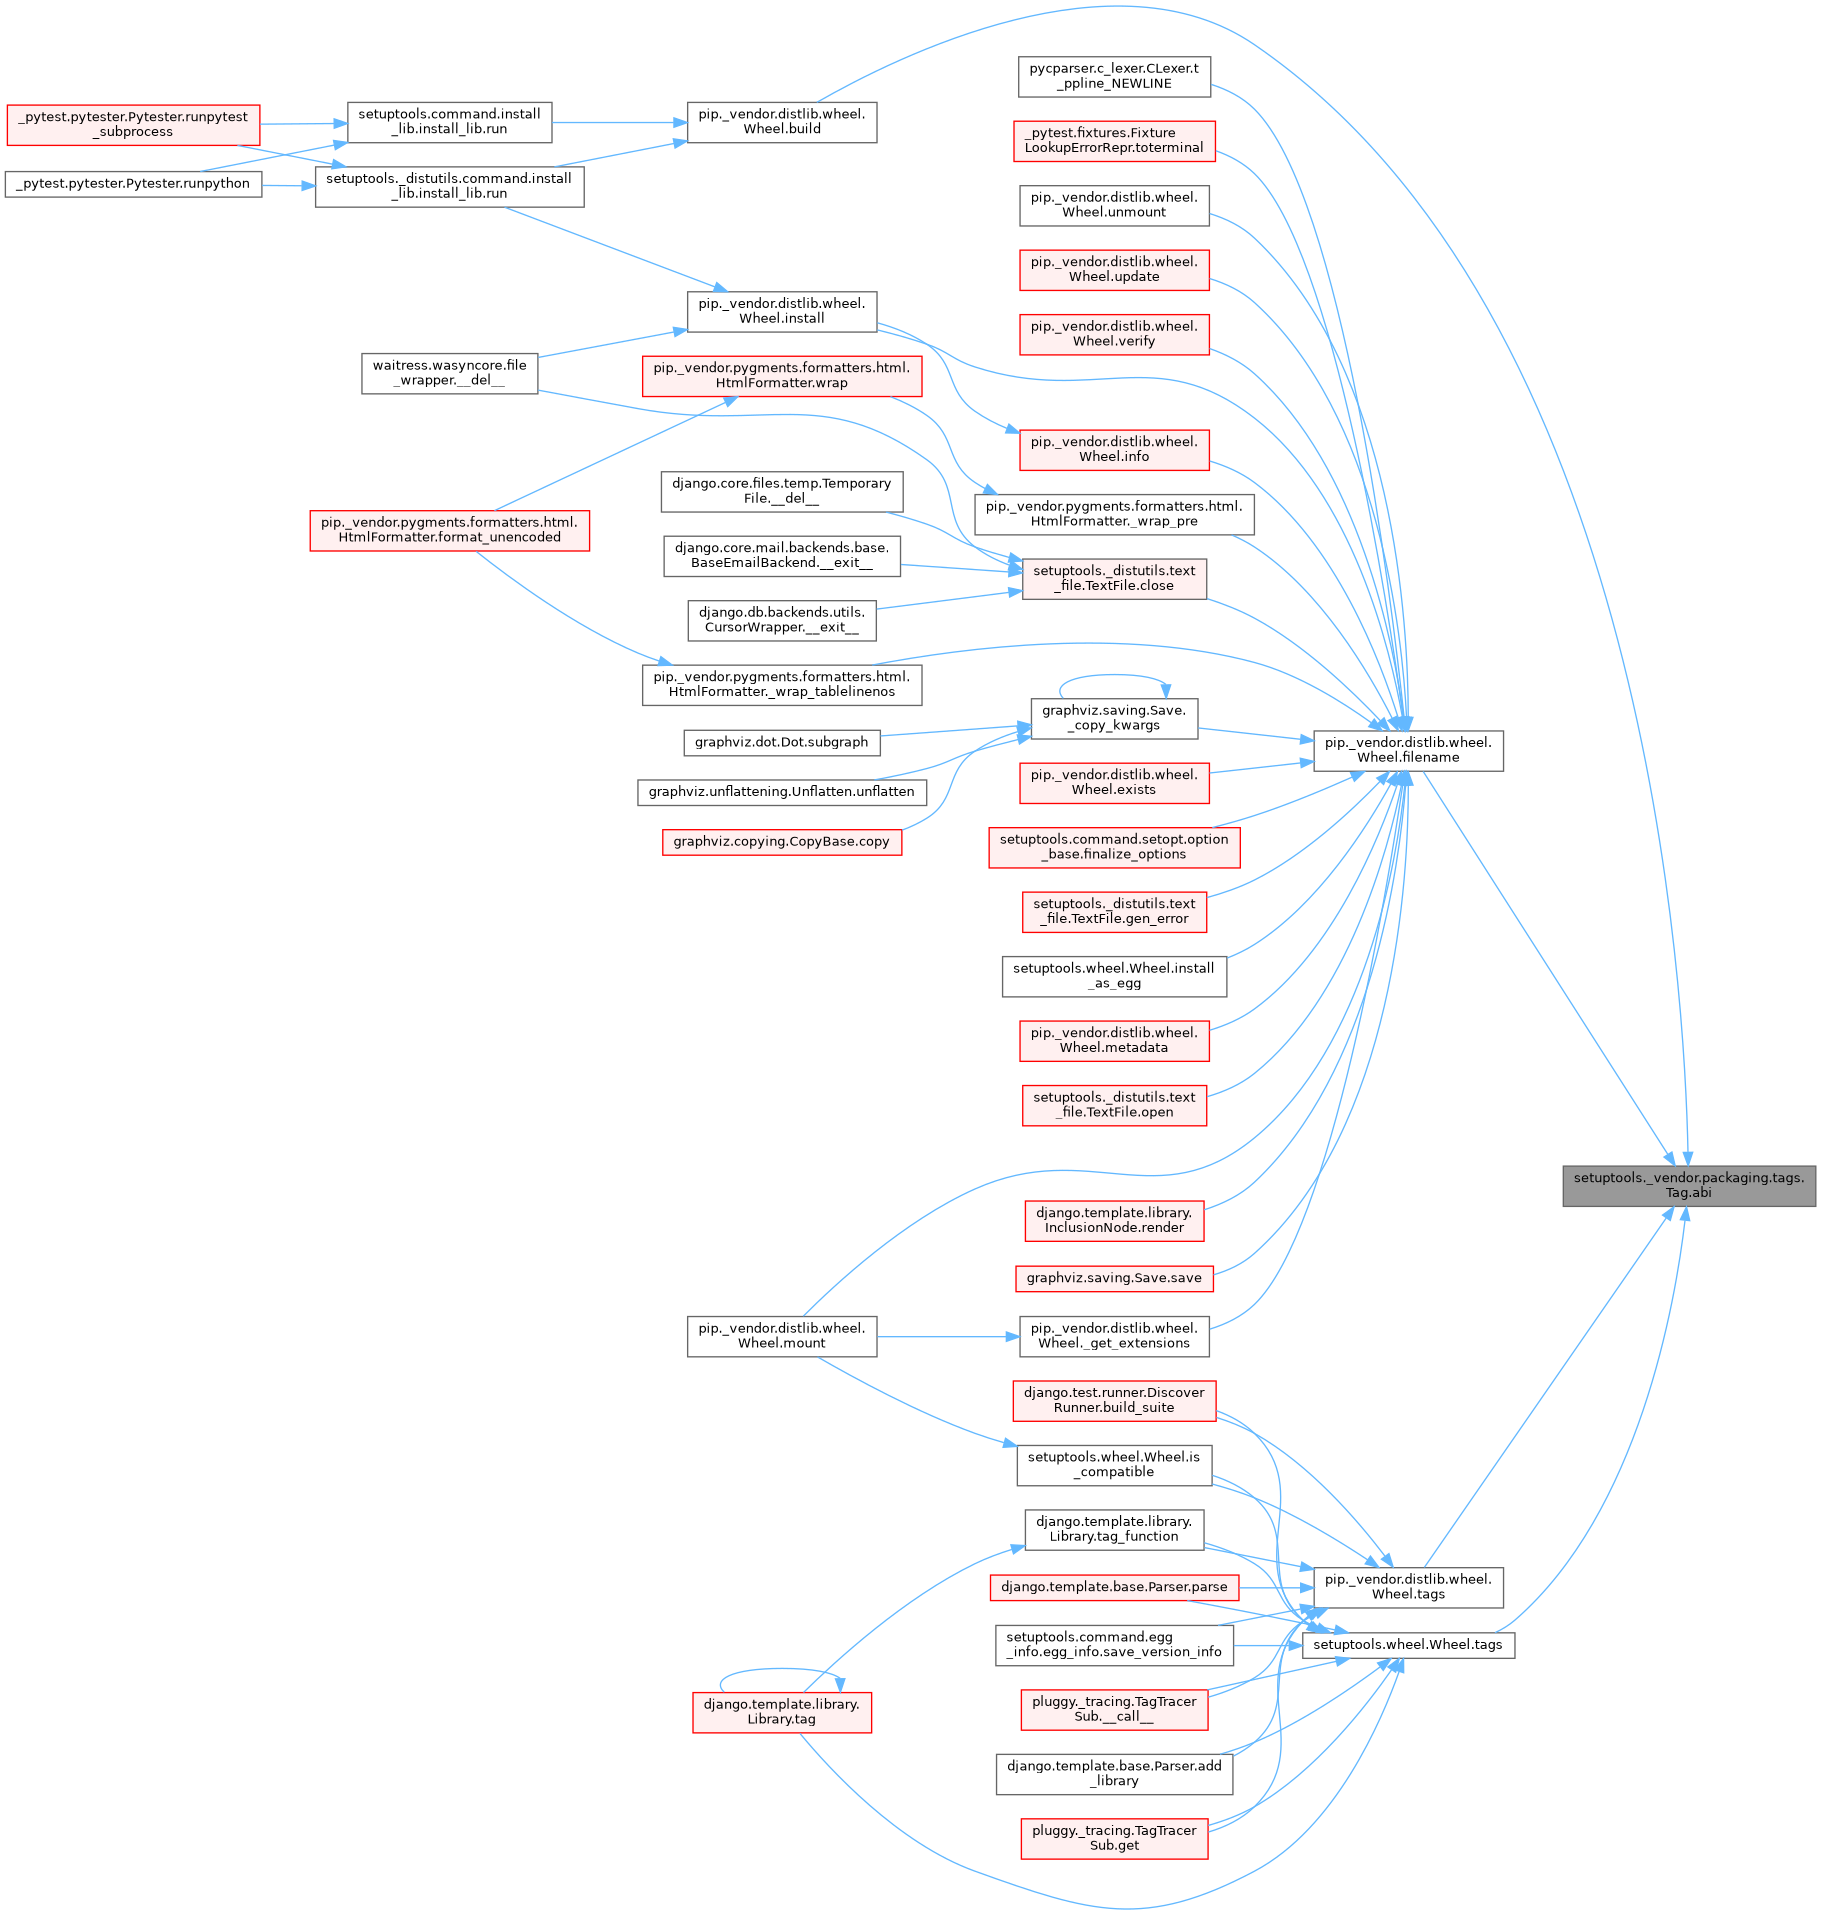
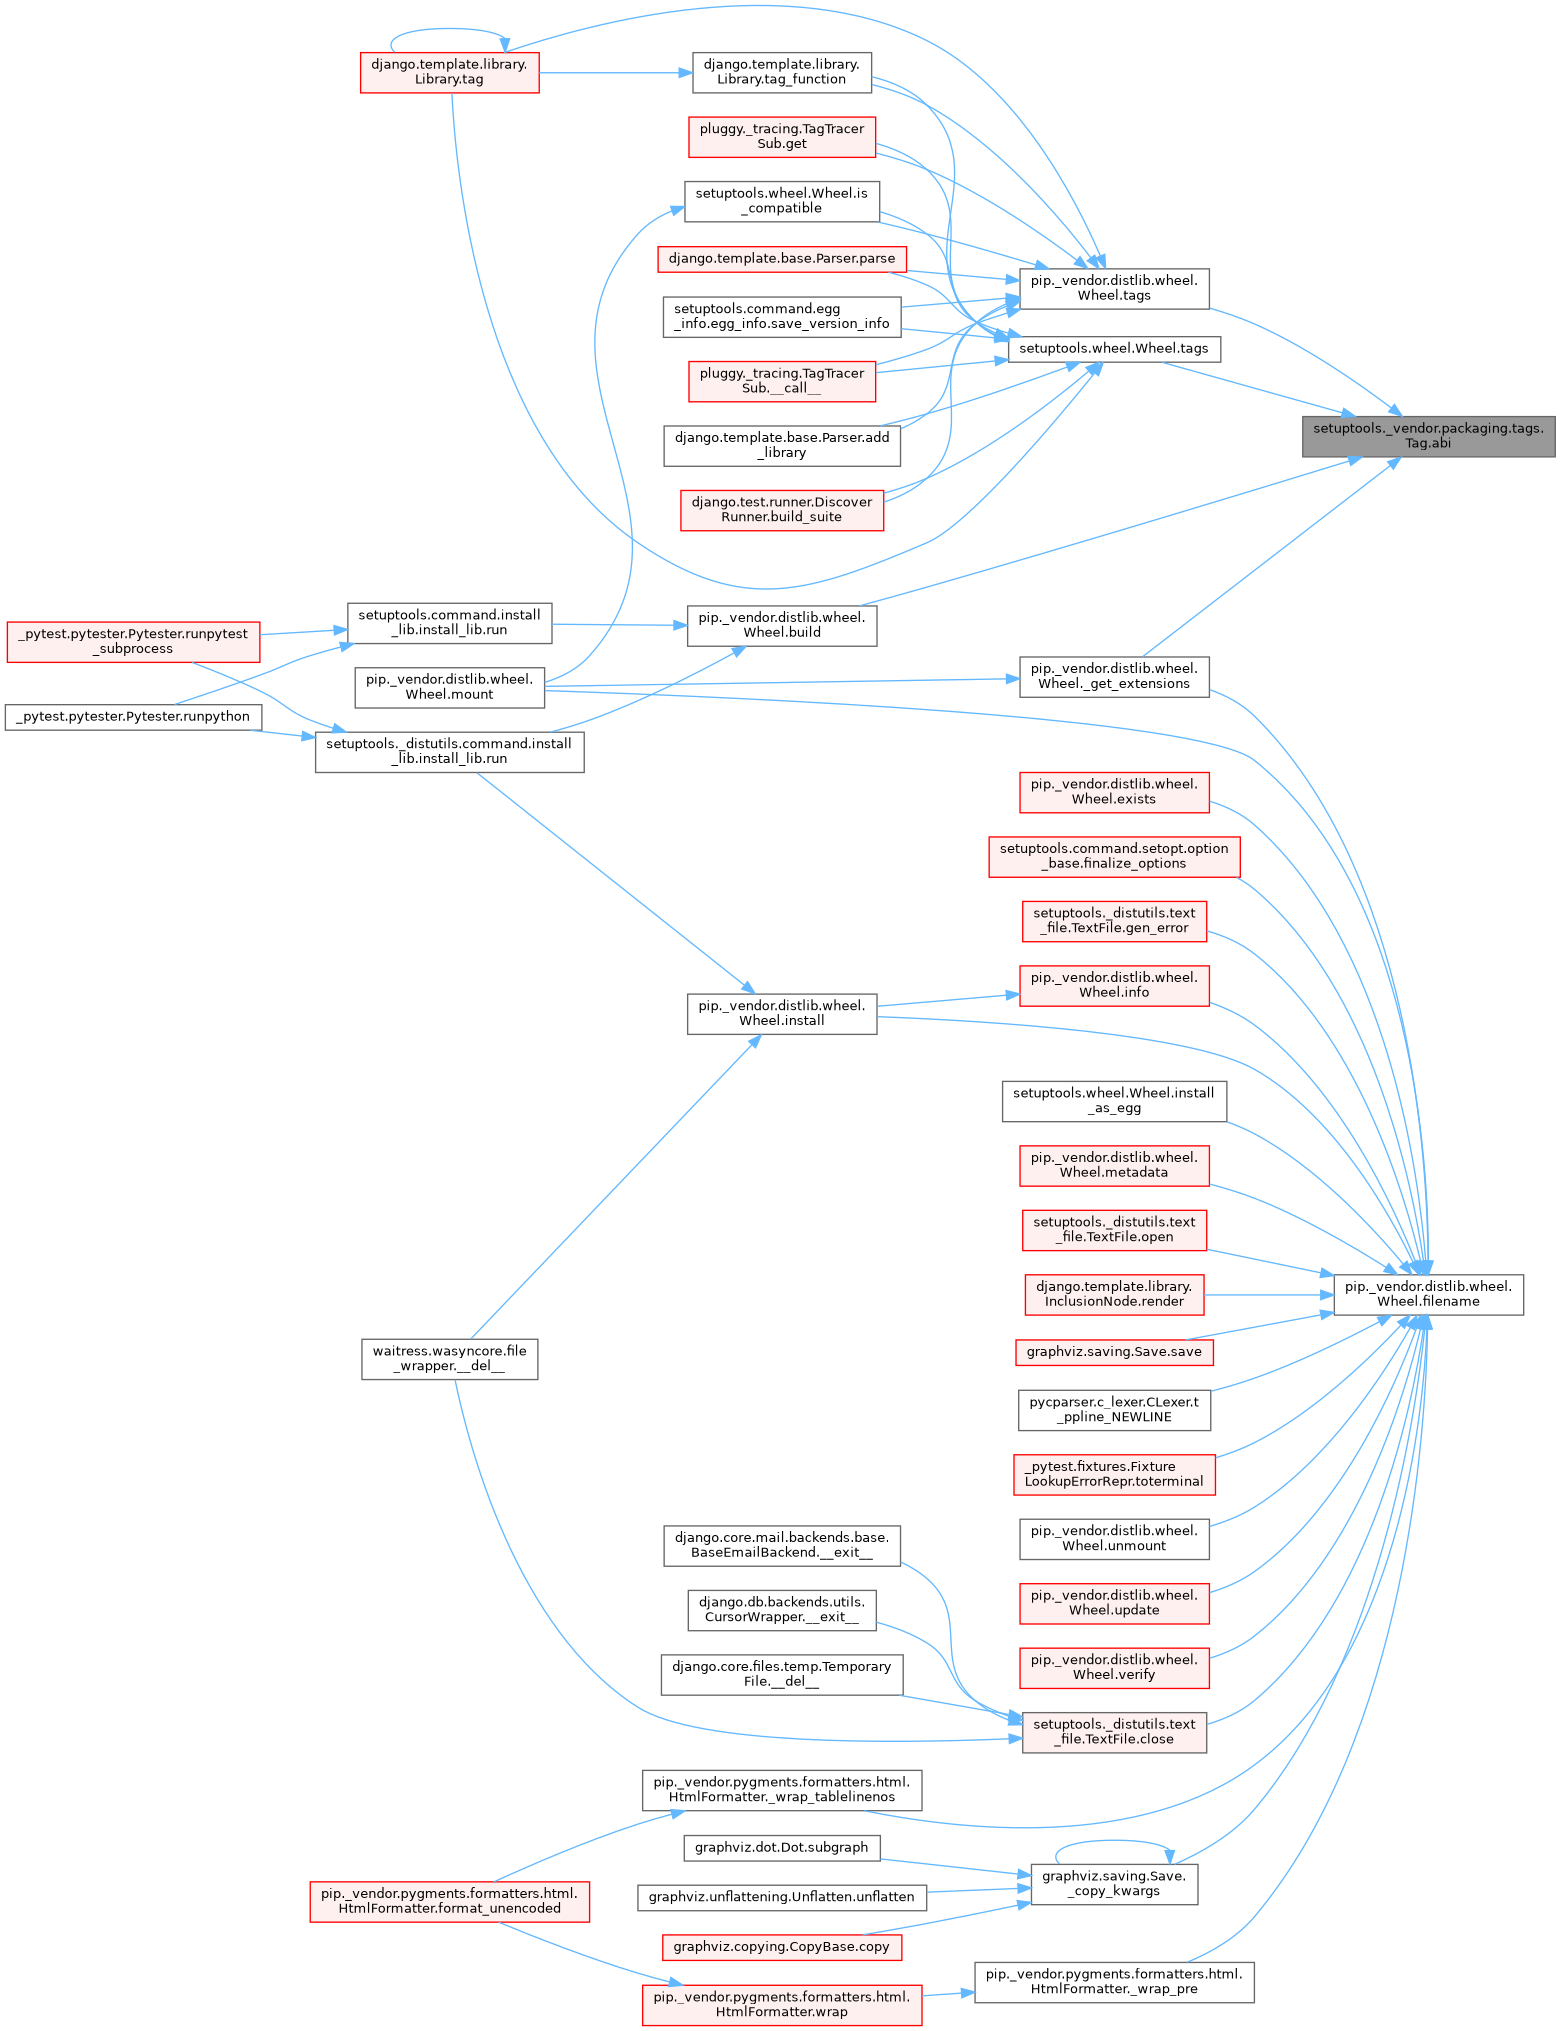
edge "django.template.library. Library.tag" -> "pip._vendor.distlib.wheel. Wheel.tags": added
edge "pip._vendor.distlib.wheel. Wheel.filename" -> "setuptools._vendor.packaging.tags. Tag.abi": now "pip._vendor.distlib.wheel. Wheel._get_extensions" -> "setuptools._vendor.packaging.tags. Tag.abi"
